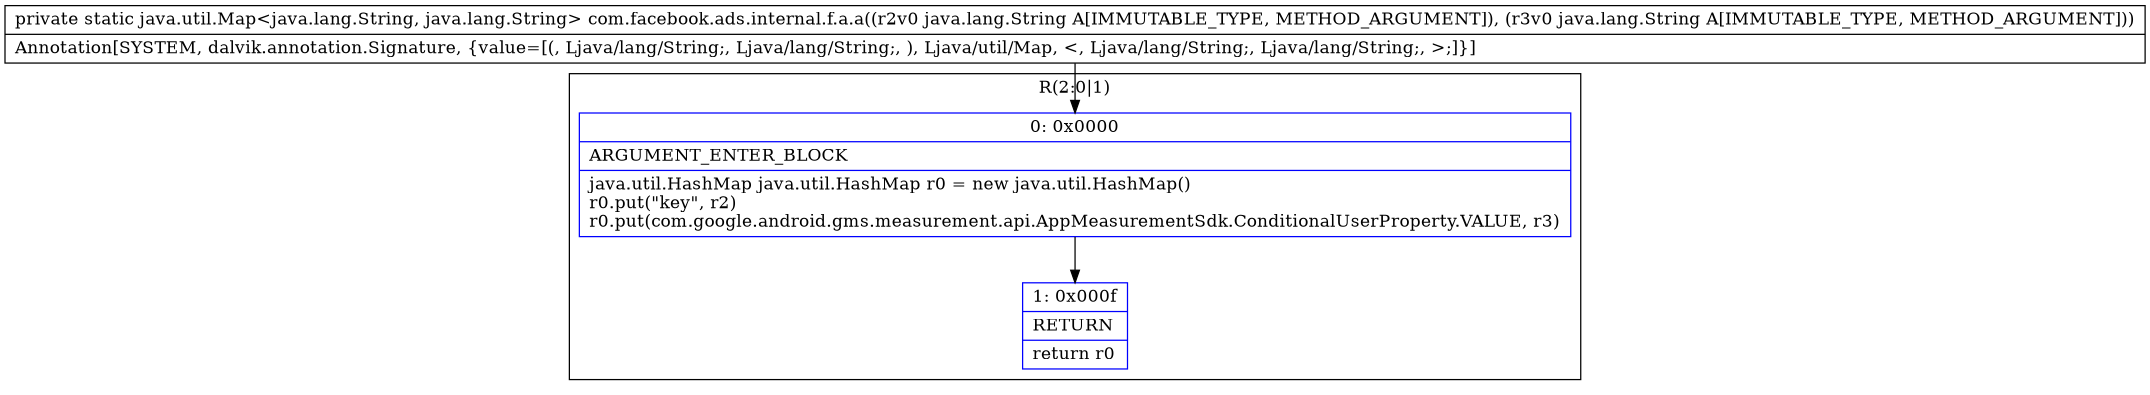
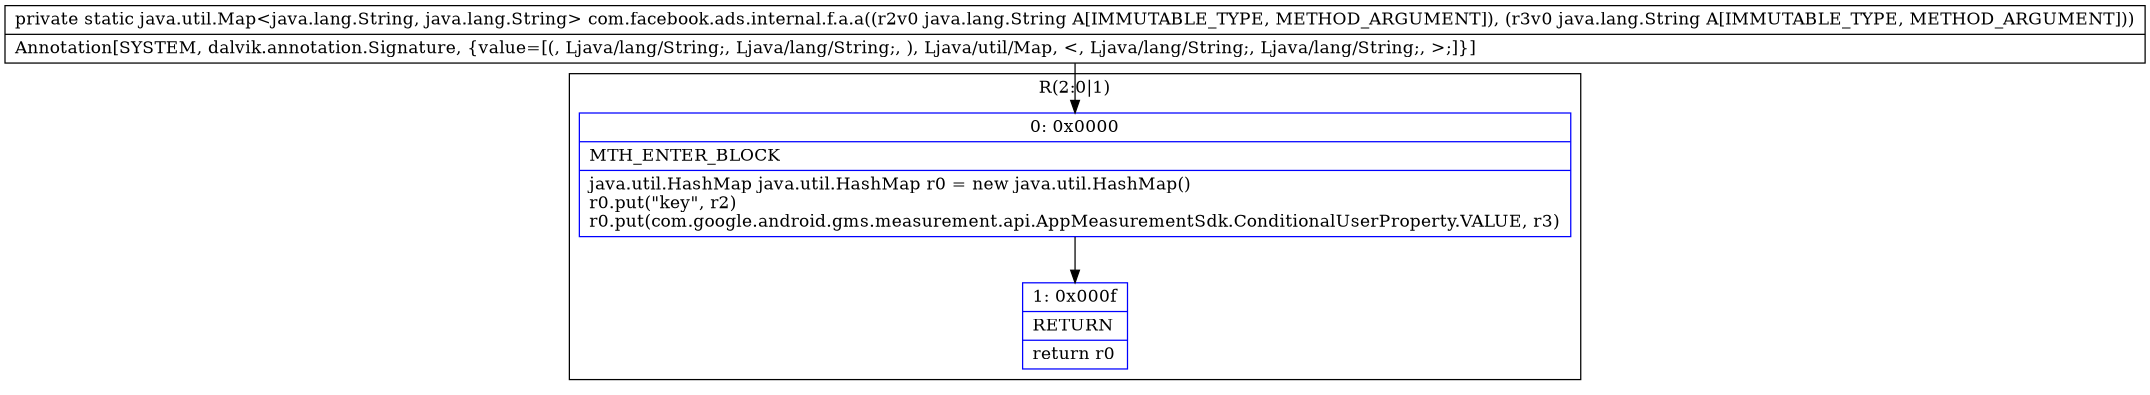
node "0: 0x0000": text "ARGUMENT_ENTER_BLOCK" -> "MTH_ENTER_BLOCK"
